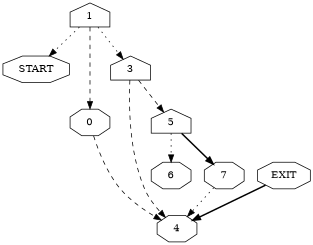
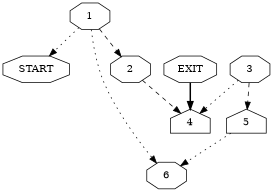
node "1": shape house -> octagon
edge "1" -> "3": now "1" -> "6"
node "3": shape house -> octagon
node "0": label "0" -> "2"
edge "3" -> "4": style dashed -> dotted
node "7": removed
node "4": shape octagon -> house
